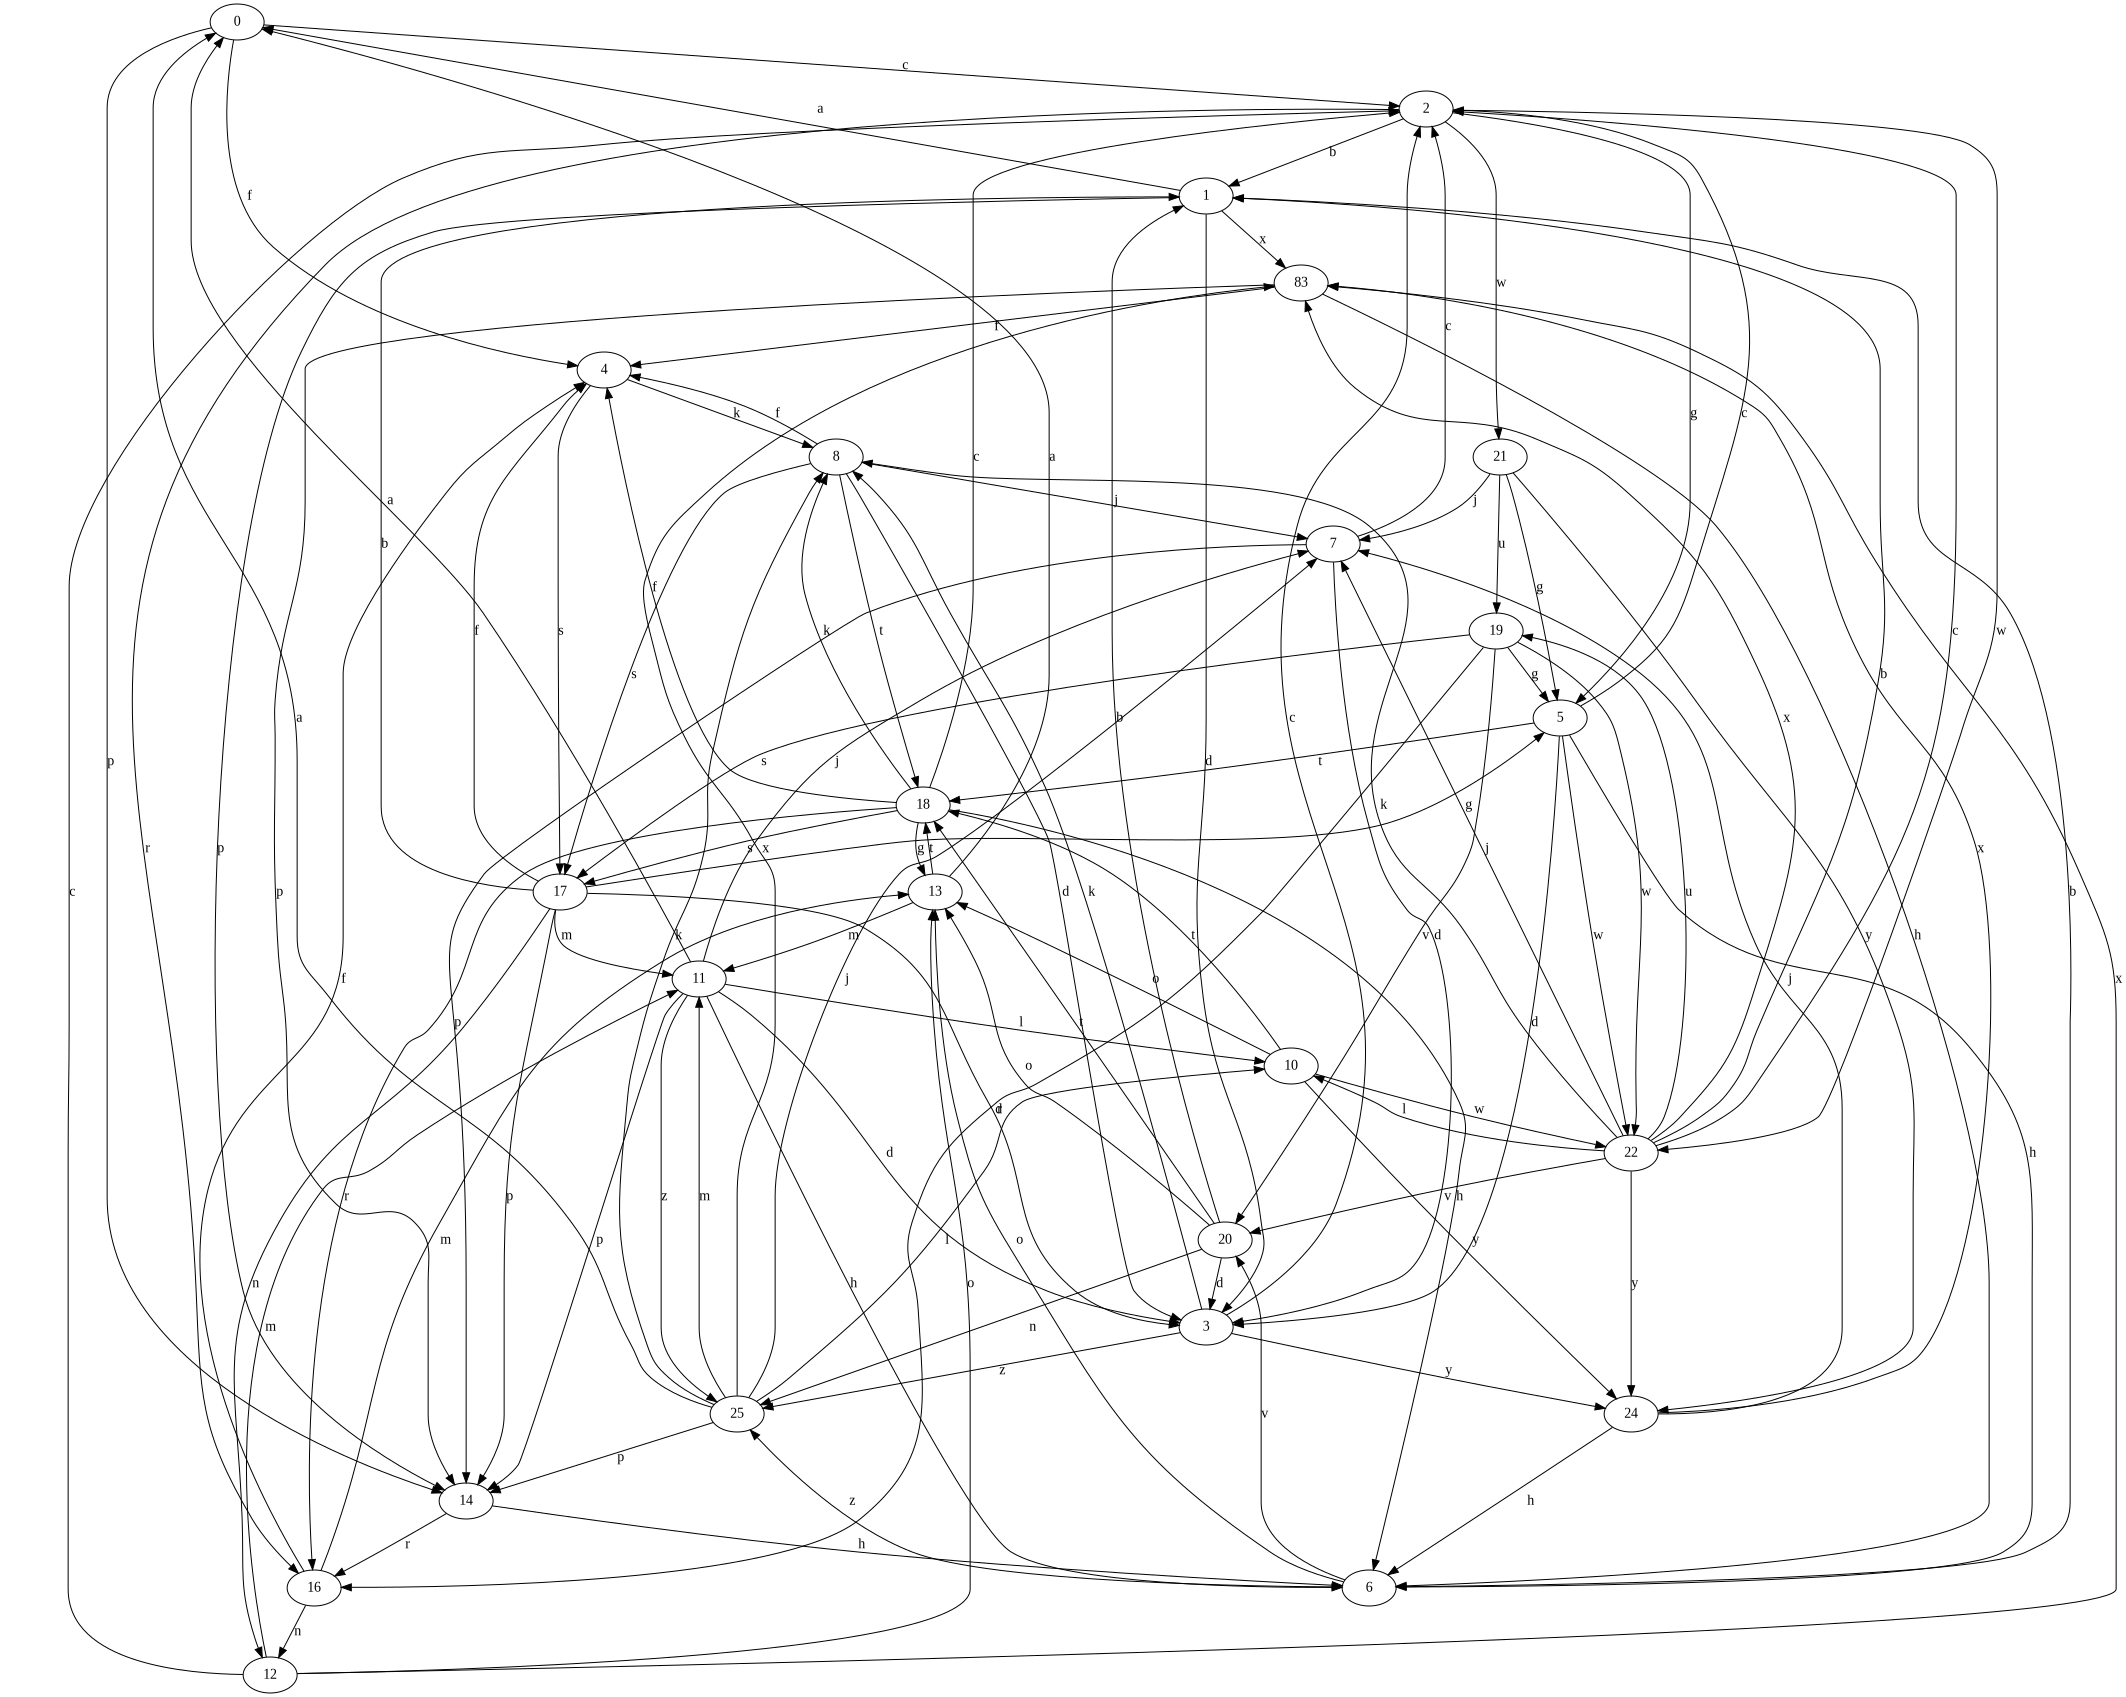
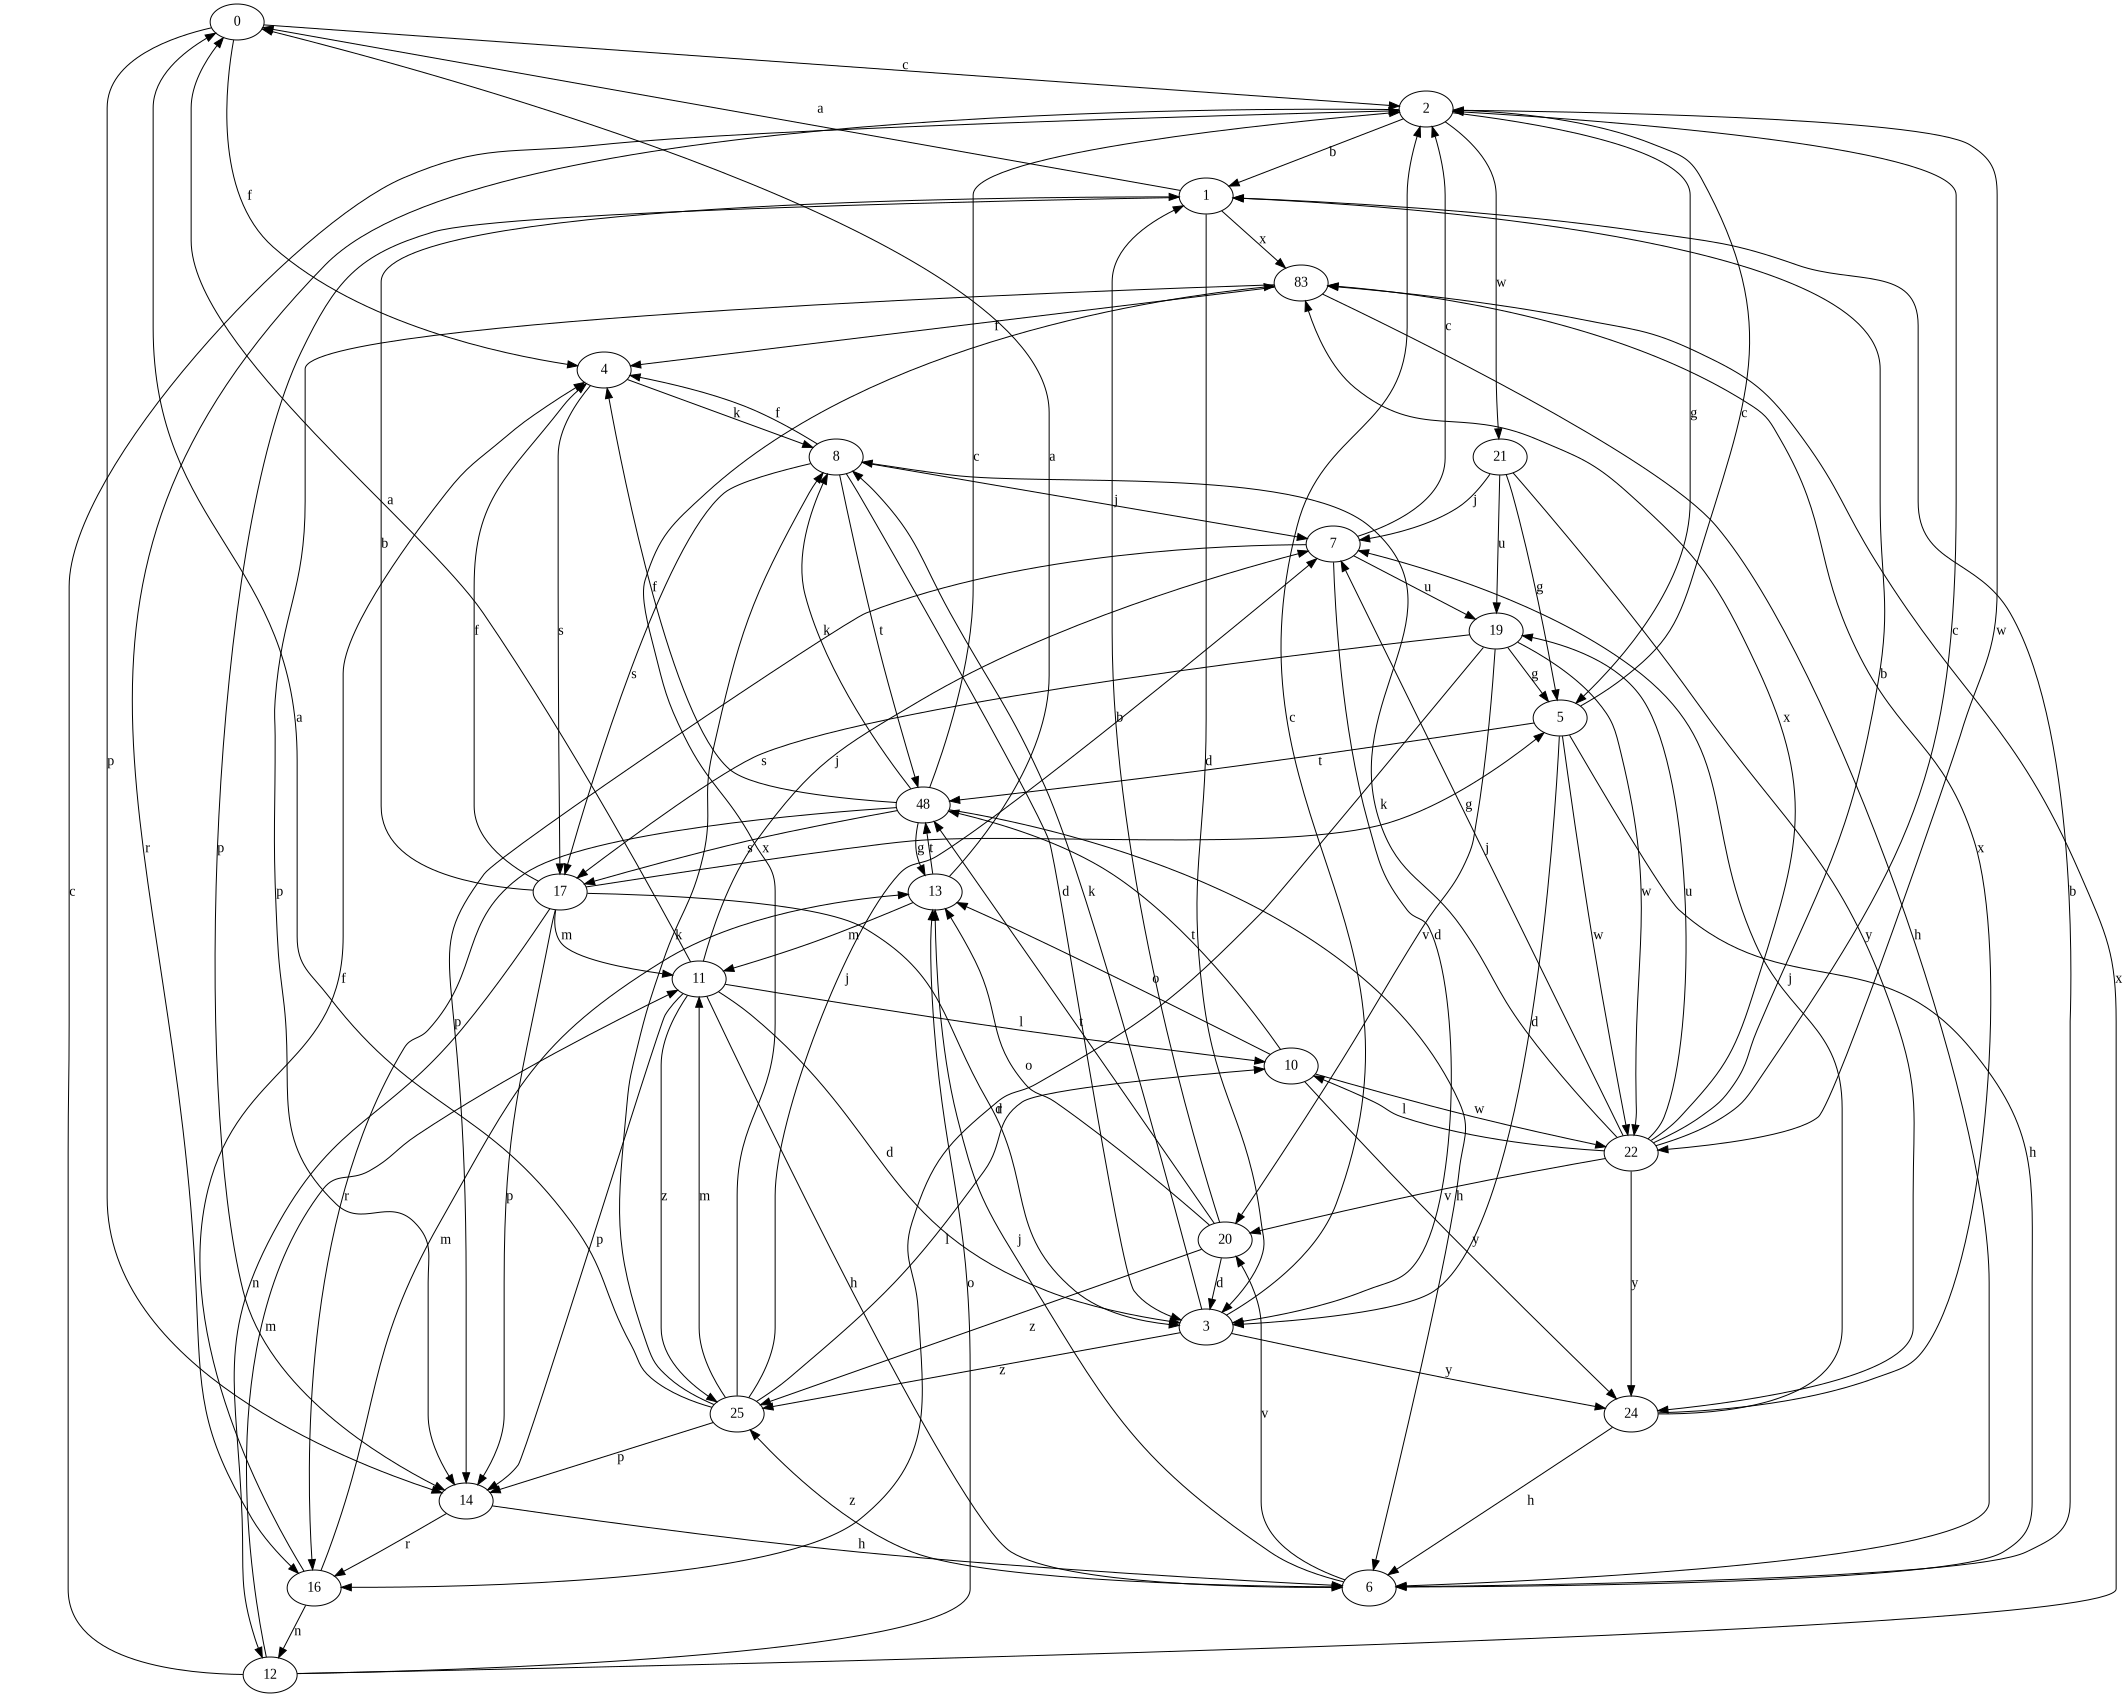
edge "7" -> "19": added, label "u"
node "18": label "18" -> "48"
edge "6" -> "13": label "o" -> "j"
edge "20" -> "25": label "n" -> "z"
